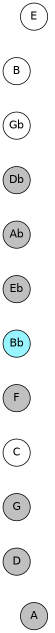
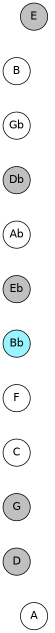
node "E": fillcolor white -> gray
node "Ab": fillcolor gray -> white
node "F": fillcolor gray -> white
node "A": fillcolor gray -> white
